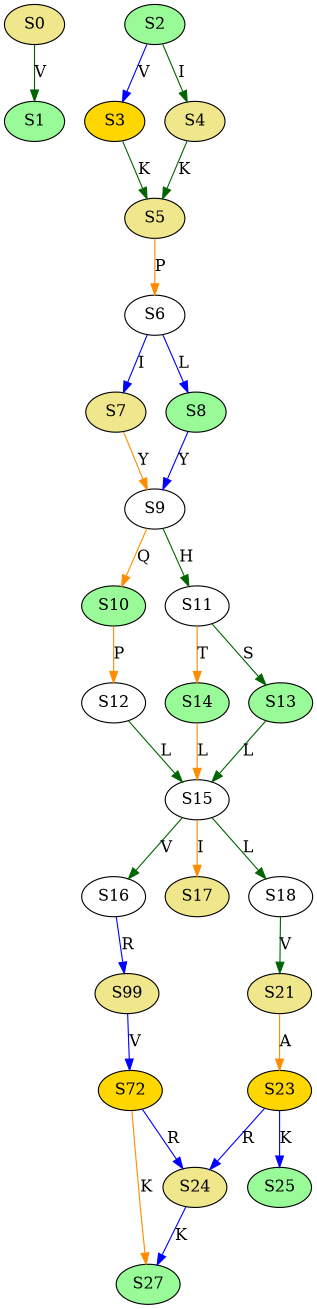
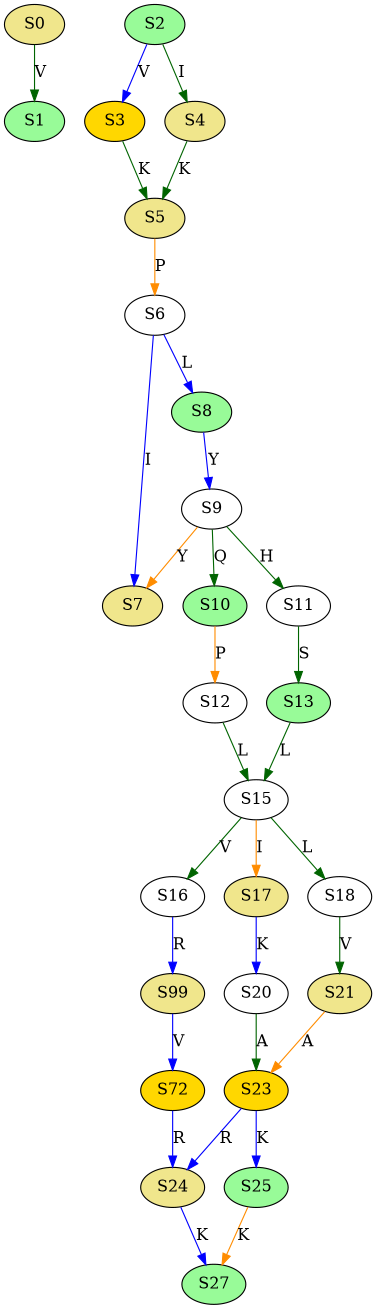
edge "S7" -> "S9": reversed
edge "S9" -> "S10": color darkorange -> darkgreen
node "S14": removed
node "S20": added
edge "S72" -> "S27": now "S25" -> "S27"
